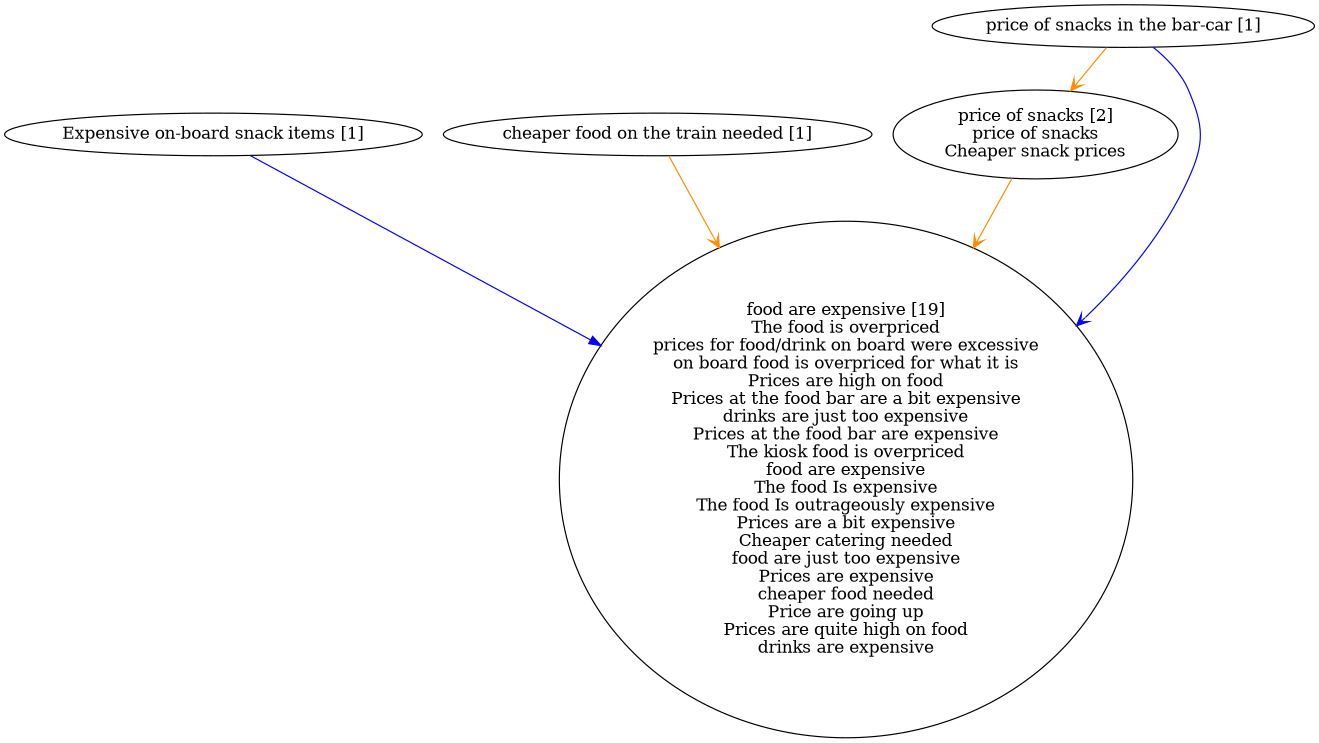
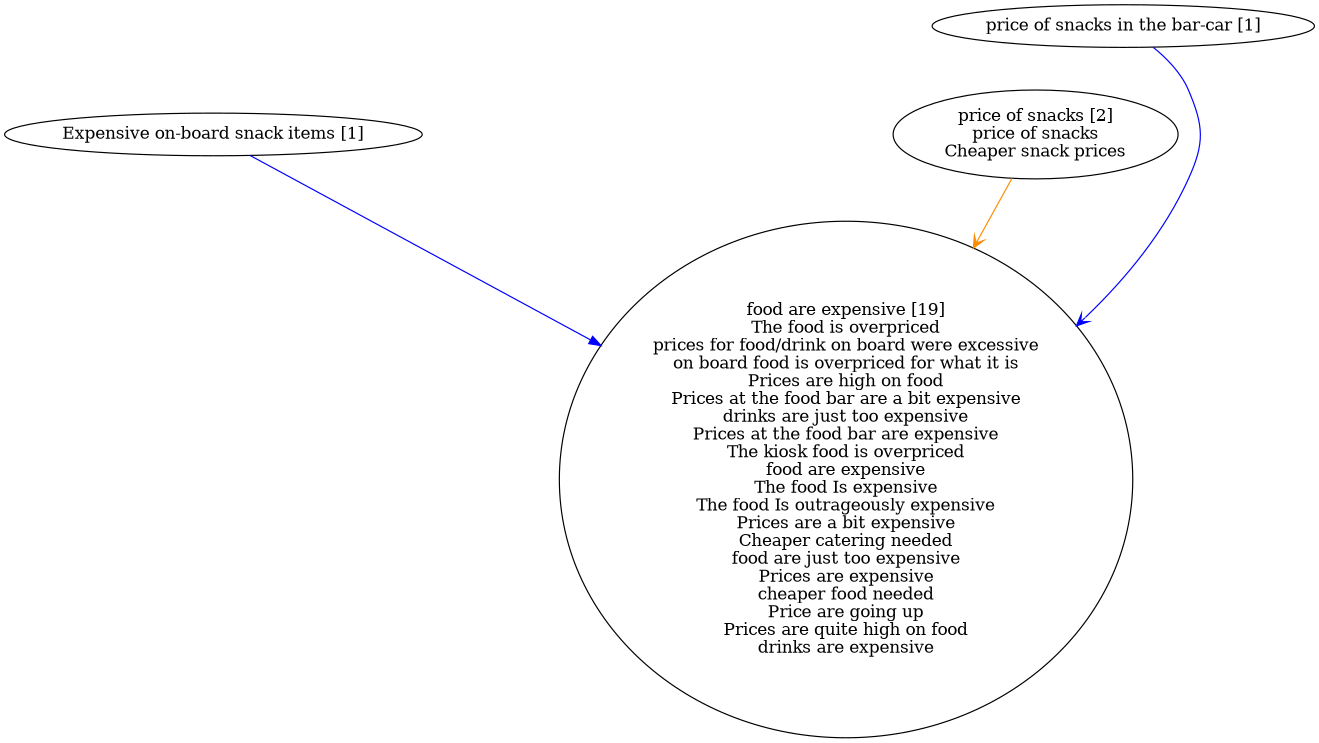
edge "price of snacks in the bar-car [1]" -> "price of snacks [2] price of snacks Cheaper snack prices": removed
node "cheaper food on the train needed [1]": removed
